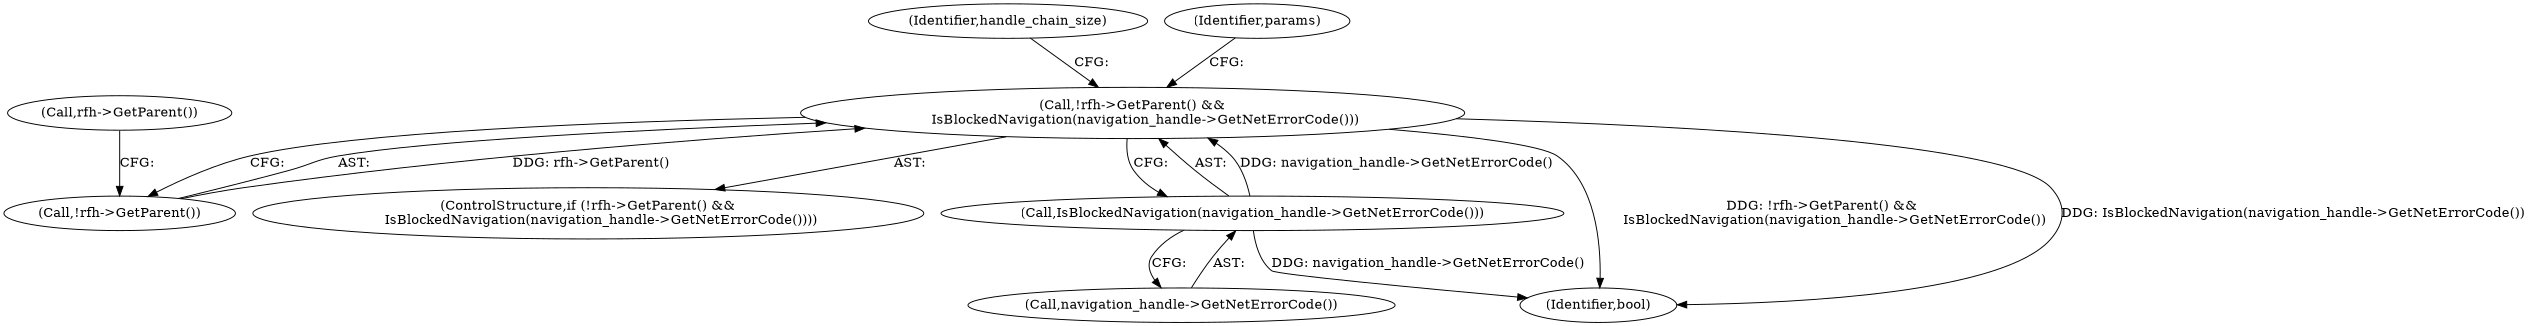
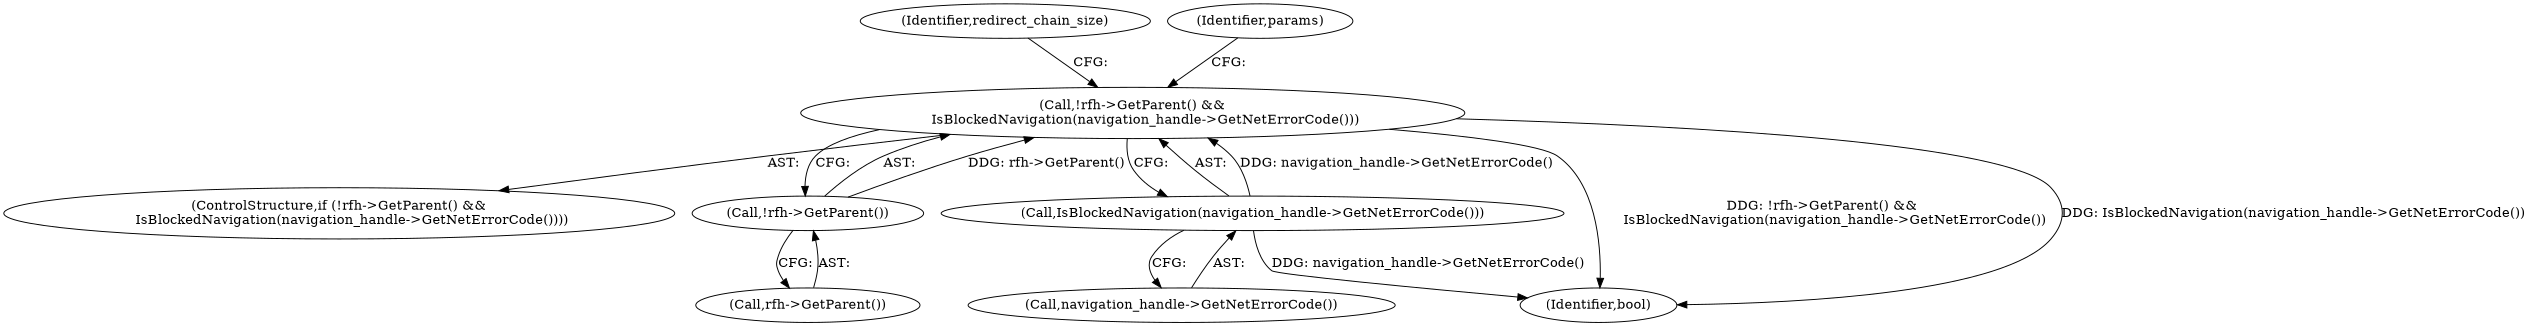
node "(Identifier,handle_chain_size)": label "(Identifier,handle_chain_size)" -> "(Identifier,redirect_chain_size)"
edge "(Call,rfh->GetParent())" -> "(Call,!rfh->GetParent())": label "CFG: " -> "AST: "
edge "(Call,!rfh->GetParent())" -> "(Call,rfh->GetParent())": added, label "CFG:"
